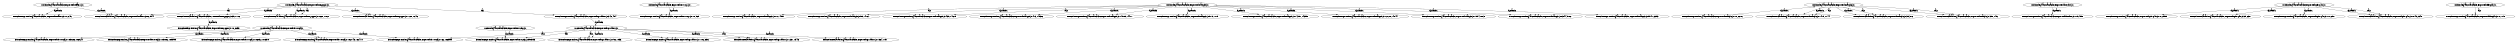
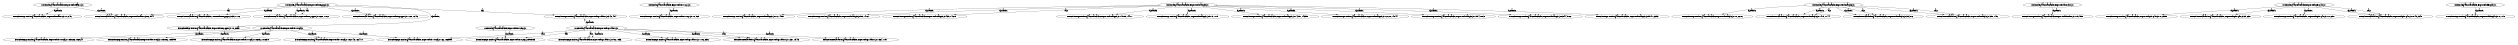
edge "rootNode@lacuna_cache/exported_0aiqc9.js:," -> "FunctionExpression@lacuna_cache/exported_0aiqc9.js:10,14991": label "tajs" -> "dynamic"
edge "FunctionExpression@lacuna_cache/exported_maxji6.js:10,2276" -> "rootNode@lacuna_cache/exported_maxji6.js:,": reversed
edge "rootNode@lacuna_cache/exported_59tyih.js:," -> "FunctionExpression@lacuna_cache/exported_59tyih.js:10,175": label "tajs" -> "dynamic"
node "FunctionExpression@lacuna_cache/exported_0aiqc9.js:473,14656": removed
edge "FunctionExpression@lacuna_cache/exported_gwddnu.js:342,454" -> "rootNode@lacuna_cache/exported_gwddnu.js:,": reversed
edge "FunctionDeclaration@lacuna_cache/rootNode_88yqqm.js:35,1106" -> "FunctionExpression@lacuna_cache/exported_88yqqm.js:10,2059": now "rootNode@lacuna_cache/exported_88yqqm.js:," -> "FunctionExpression@lacuna_cache/exported_88yqqm.js:10,2059"
